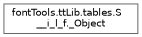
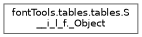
node "fontTools.ttLib.tables.S __i_l_f._Object": label "fontTools.ttLib.tables.S __i_l_f._Object" -> "fontTools.tables.tables.S __i_l_f._Object"
